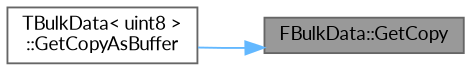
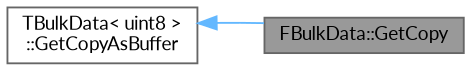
edge "TBulkData< uint8 > ::GetCopyAsBuffer" -> "FBulkData::GetCopy": reversed
